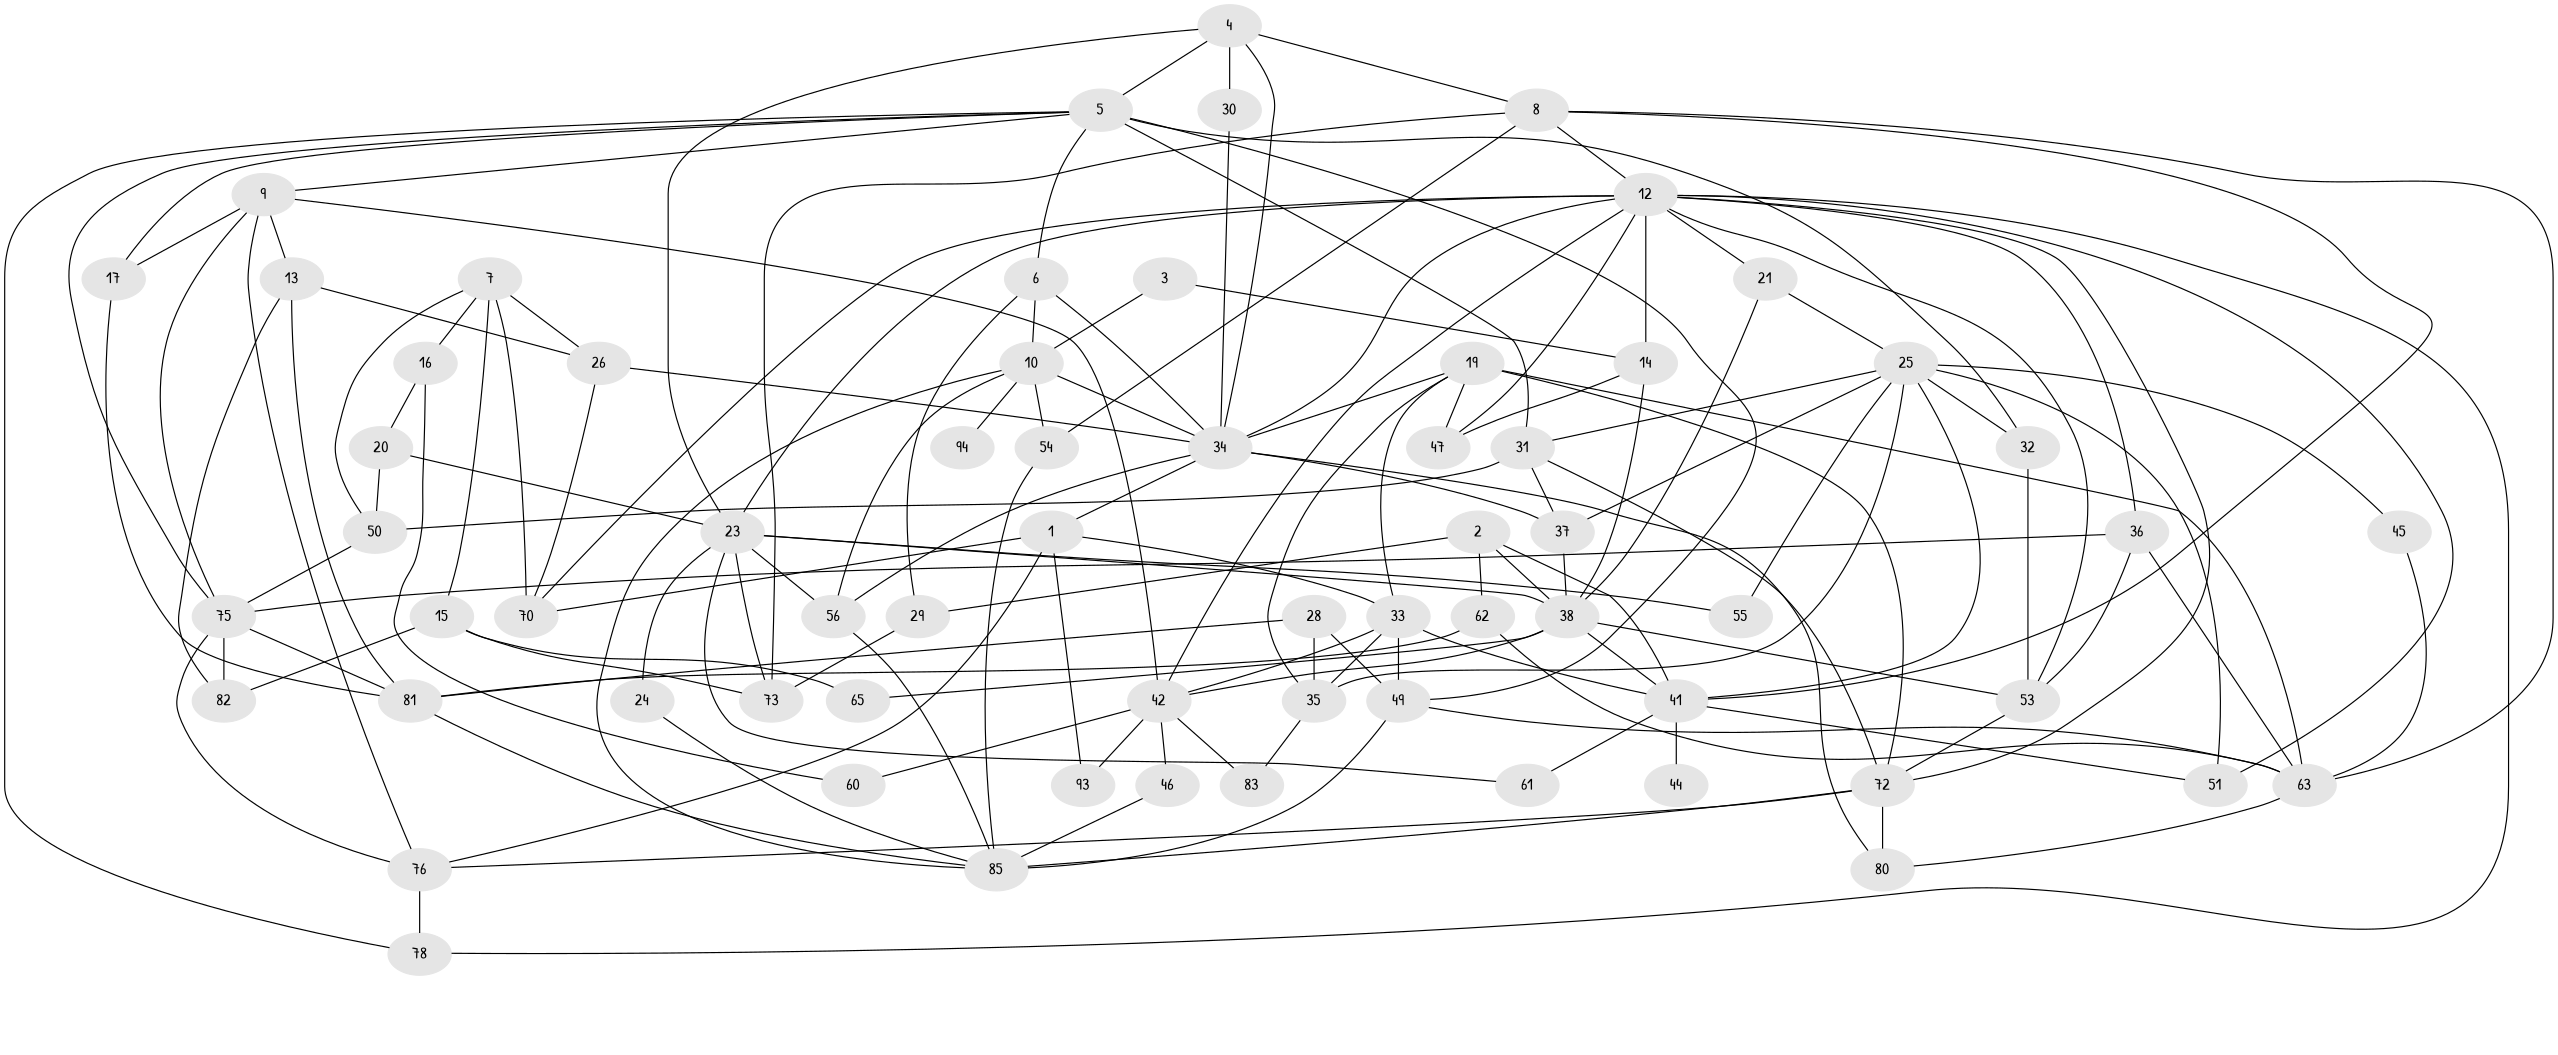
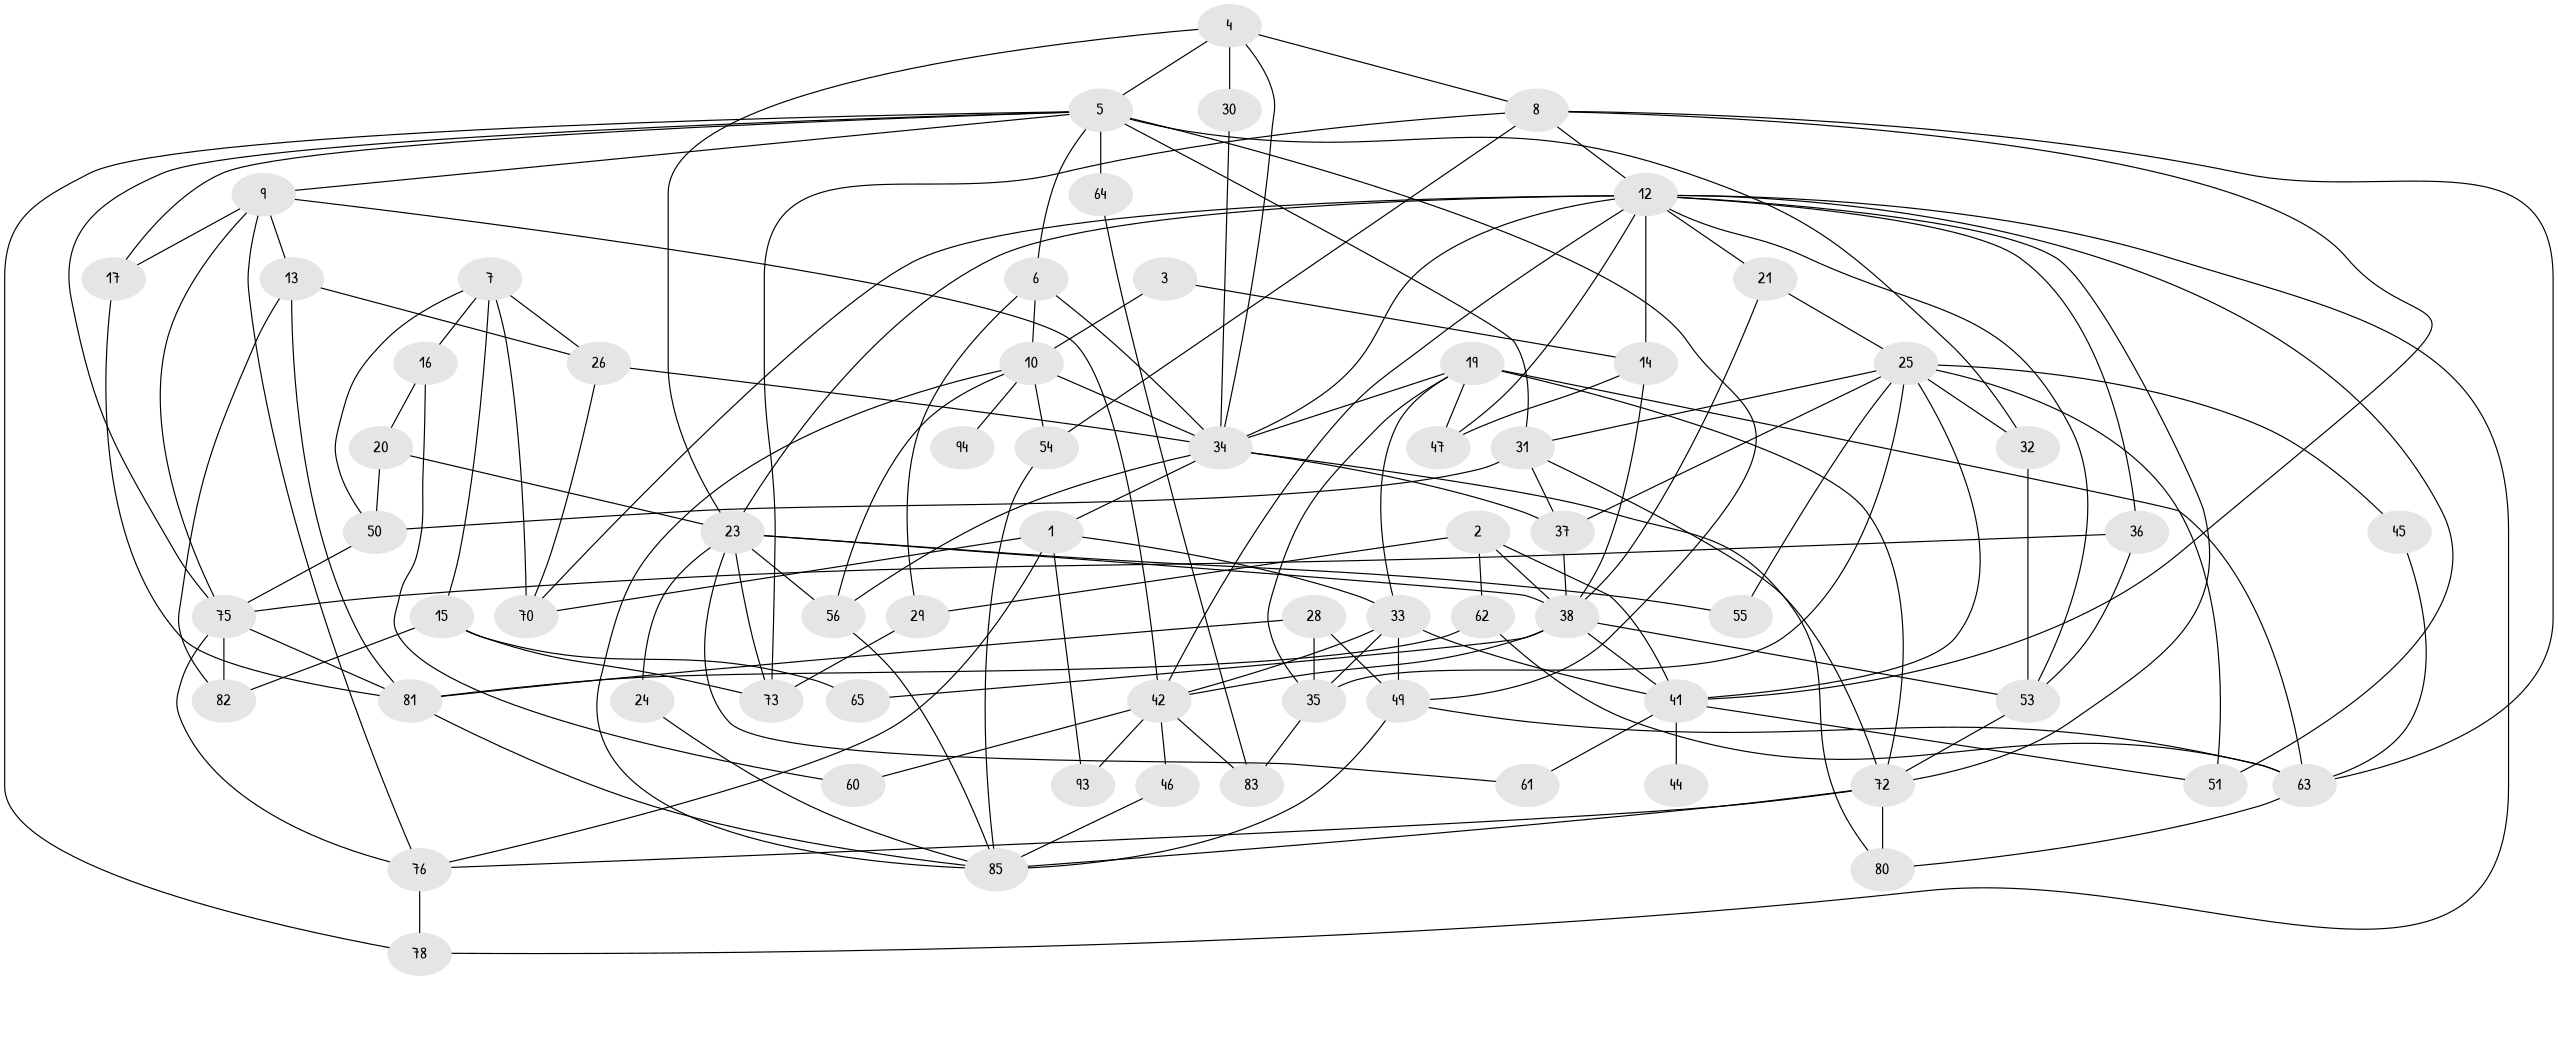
node "64": added
edge "36" -- "63": removed
